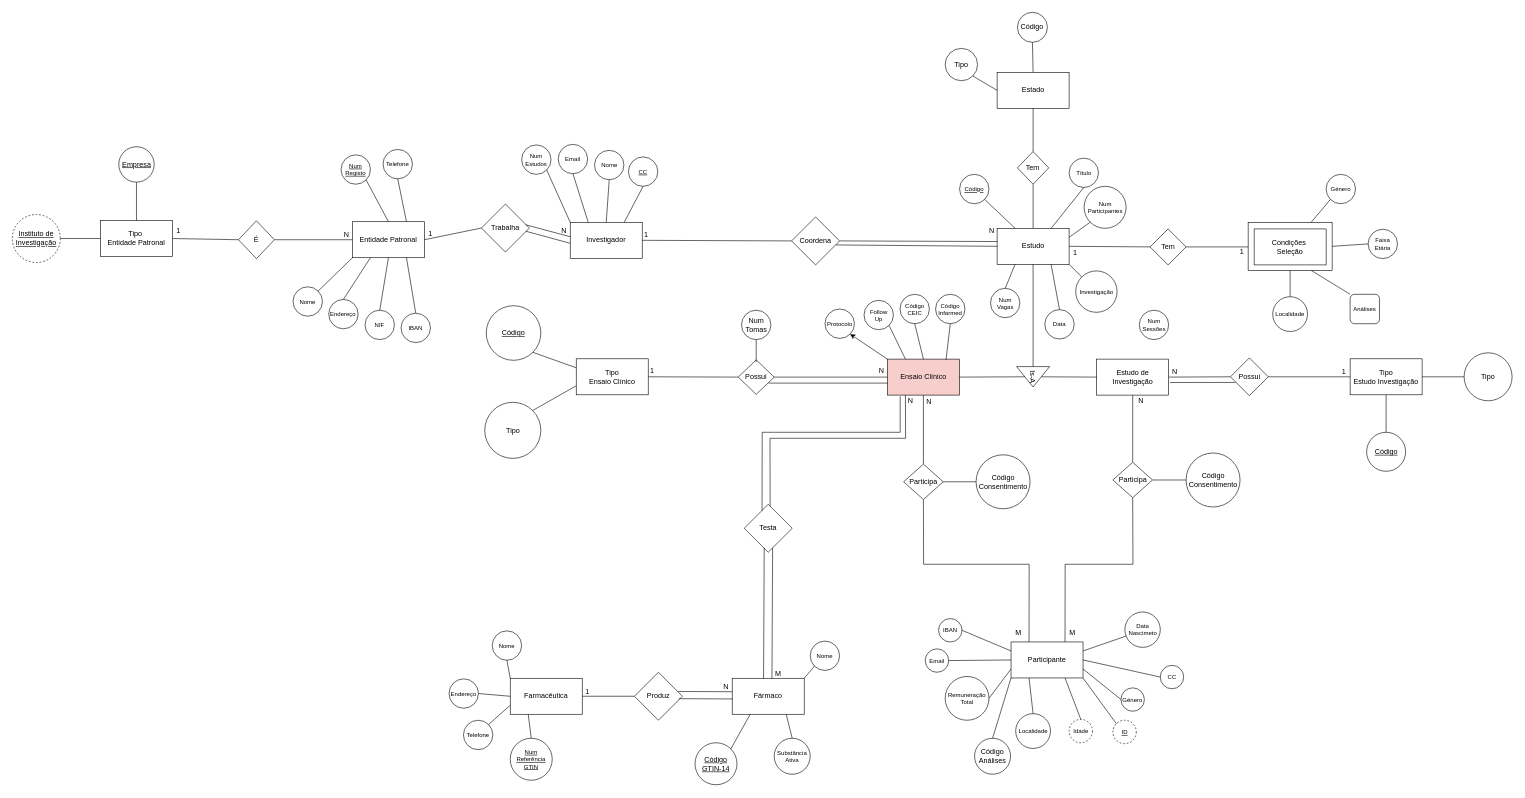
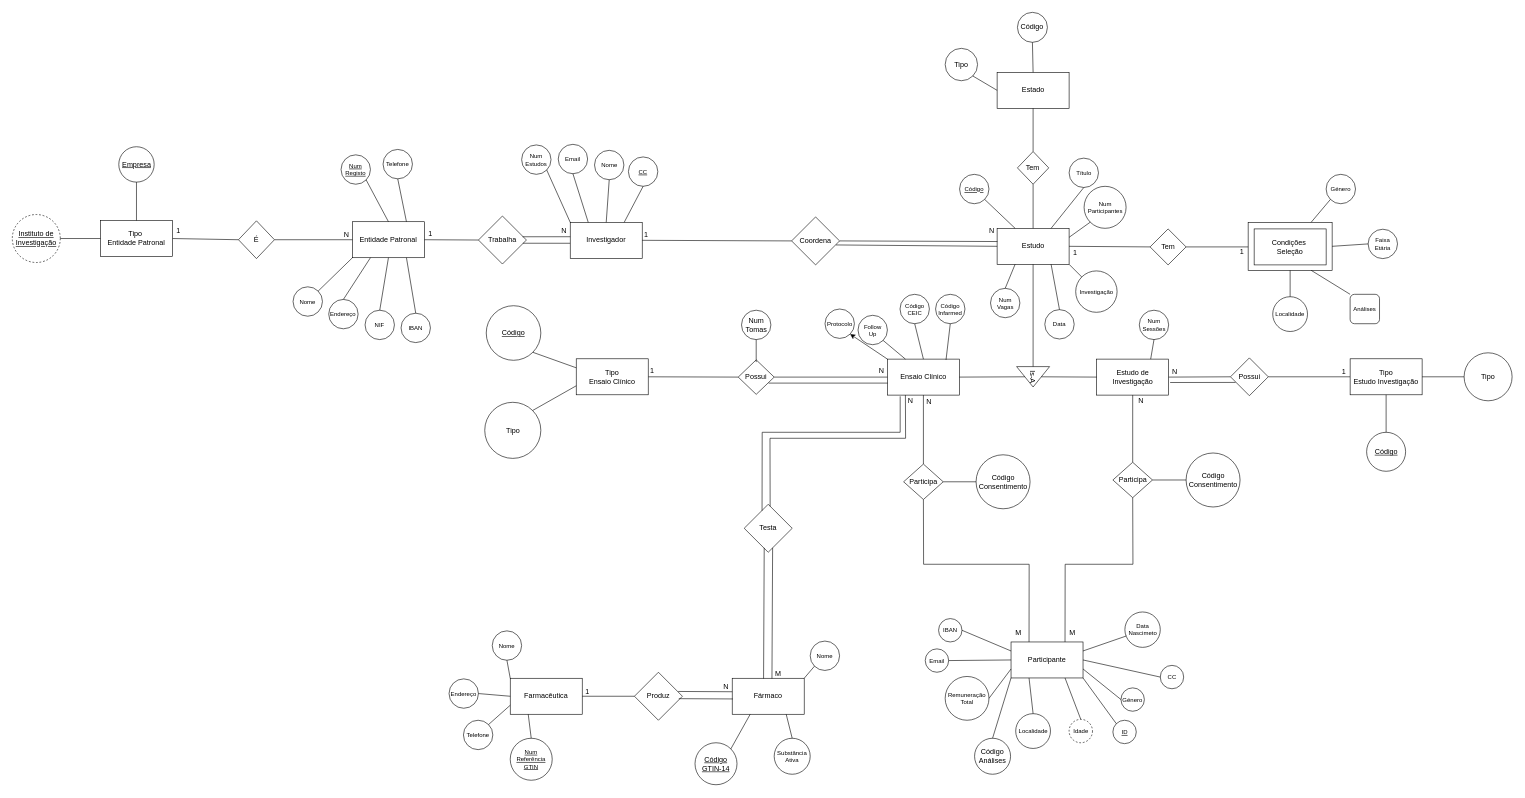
node "Trabalha": moved (506, 228) -> (503, 240)
node "Follow Up": moved (879, 315) -> (873, 330)
edge "Num Sessões" -- "Estudo de Investigação": added
node "Ensaio Clínico": fillcolor #f8cecc -> #ffffff
node "ID": style dashed -> solid
